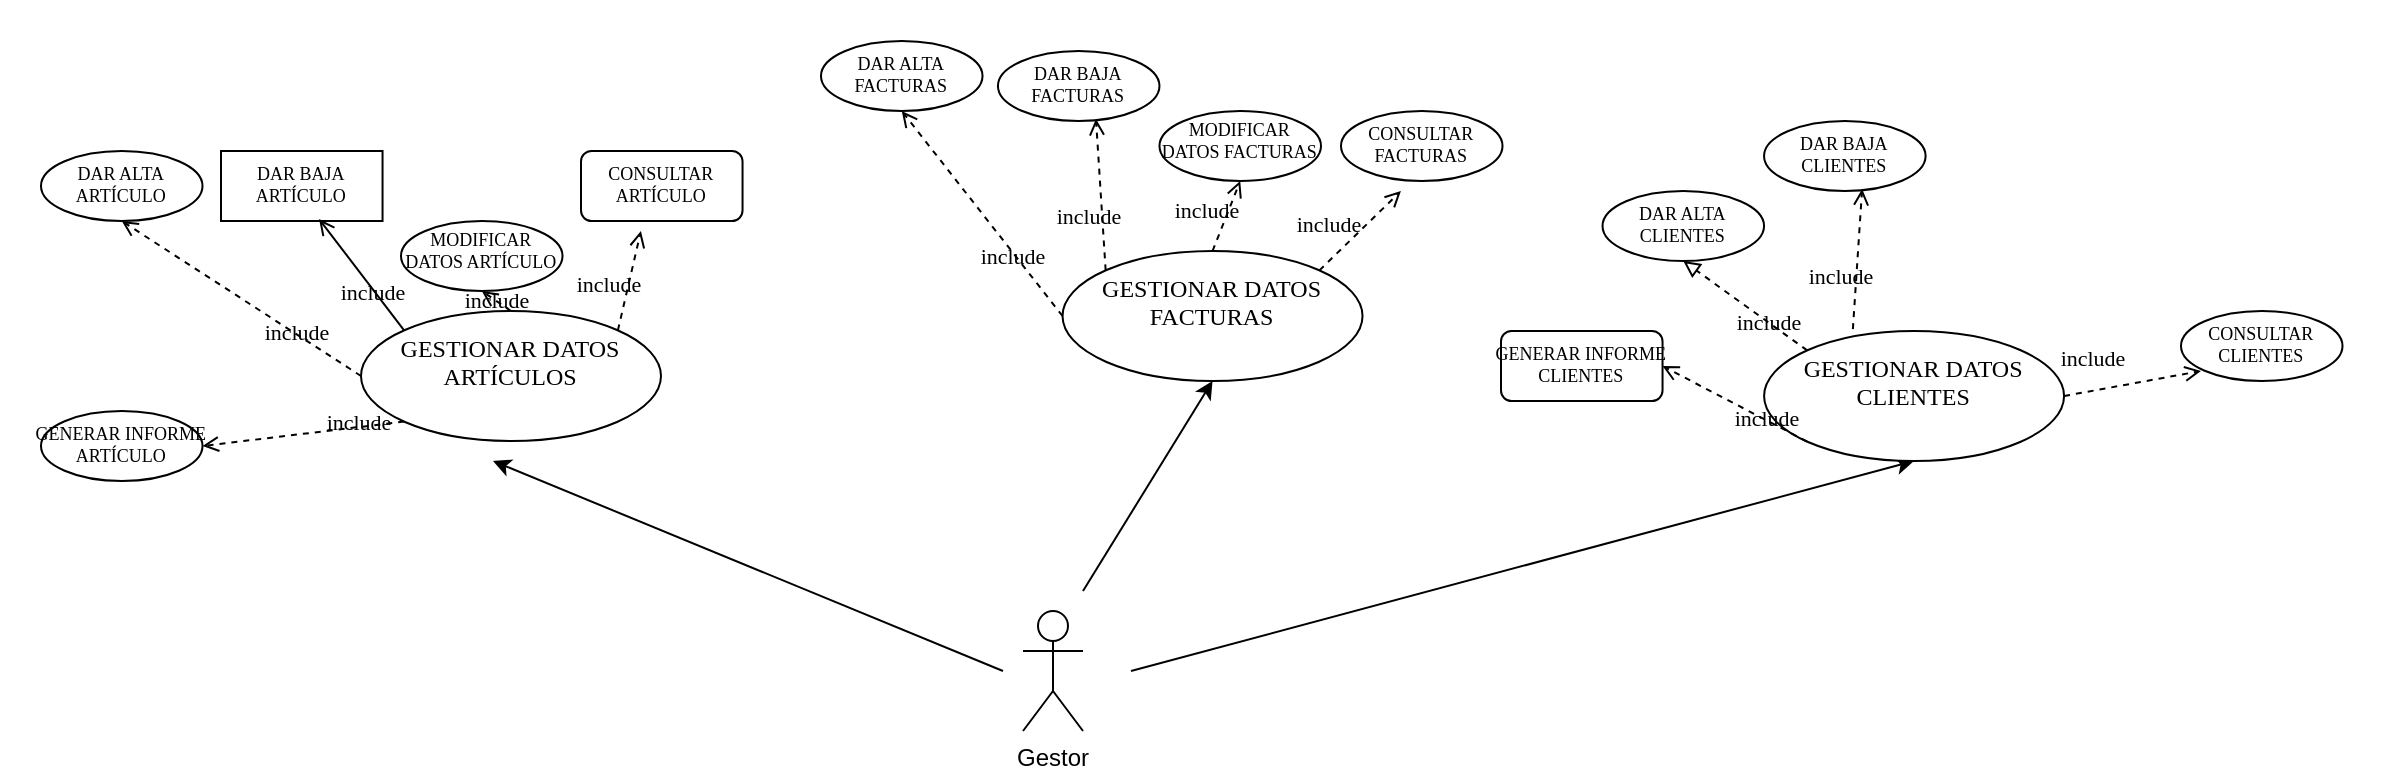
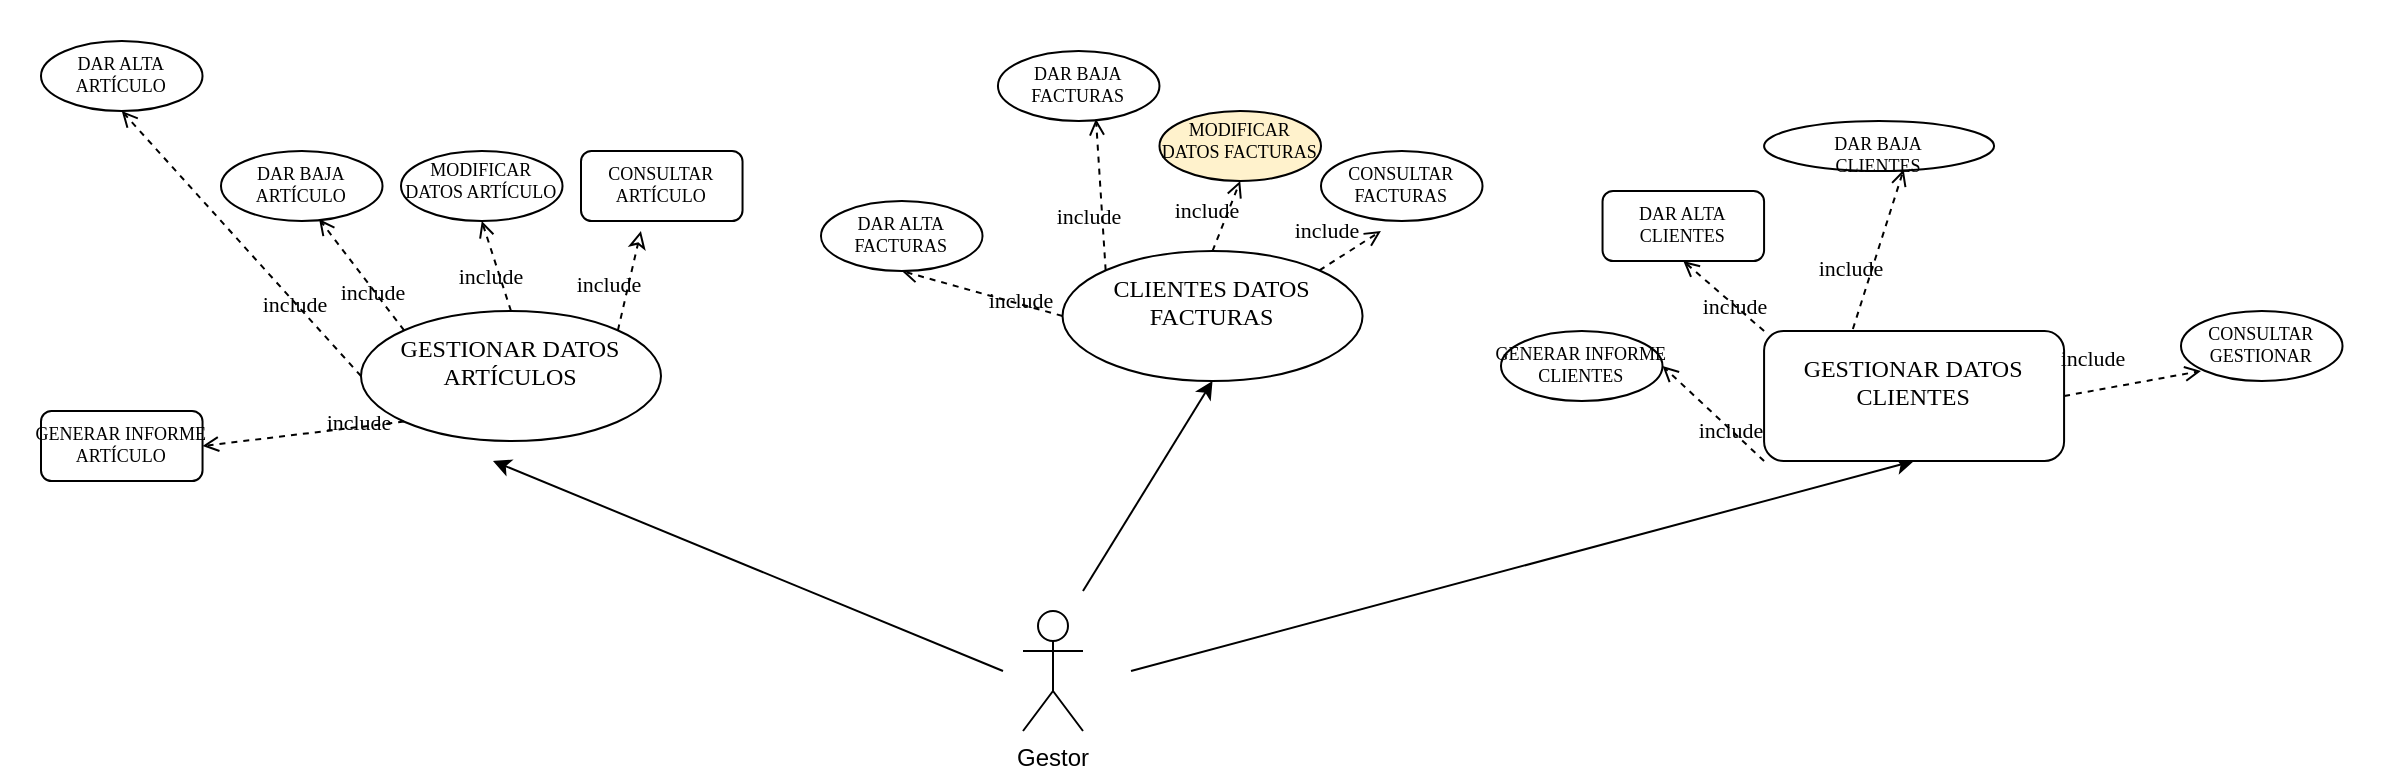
node "DAR ALTA FACTURAS": moved (902, 76) -> (902, 236)
node "MODIFICAR DATOS FACTURAS": fillcolor #ffffff -> #fff2cc
node "CONSULTAR FACTURAS": moved (1422, 146) -> (1402, 186)
node "DAR BAJA CLIENTES": size 162x70 -> 230x50
node "DAR ALTA ARTÍCULO": moved (122, 186) -> (122, 76)
node "DAR BAJA ARTÍCULO": shape rectangle -> ellipse
node "DAR ALTA CLIENTES": shape ellipse -> rounded rectangle
edge "GESTIONAR DATOS ARTÍCULOS" -> "CONSULTAR ARTÍCULO": arrowhead open -> classic
node "MODIFICAR DATOS ARTÍCULO": moved (482, 256) -> (482, 186)
edge "GESTIONAR DATOS ARTÍCULOS" -> "DAR BAJA ARTÍCULO": style solid -> dashed
node "GESTIONAR DATOS FACTURAS": label "GESTIONAR DATOS FACTURAS" -> "CLIENTES DATOS FACTURAS"
edge "GESTIONAR DATOS CLIENTES" -> "DAR ALTA CLIENTES": arrowhead block -> open
node "CONSULTAR CLIENTES": label "CONSULTAR CLIENTES" -> "CONSULTAR GESTIONAR"
node "GENERAR INFORME CLIENTES": shape rounded rectangle -> ellipse
node "GESTIONAR DATOS CLIENTES": shape ellipse -> rounded rectangle
node "GENERAR INFORME ARTÍCULO": shape ellipse -> rounded rectangle
